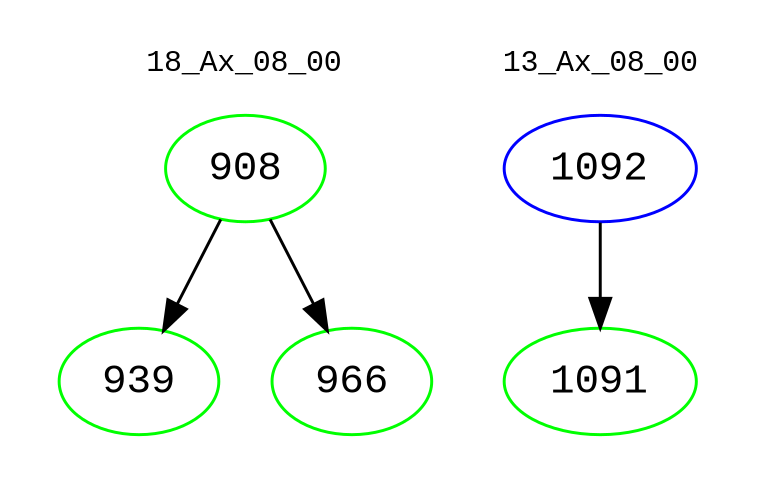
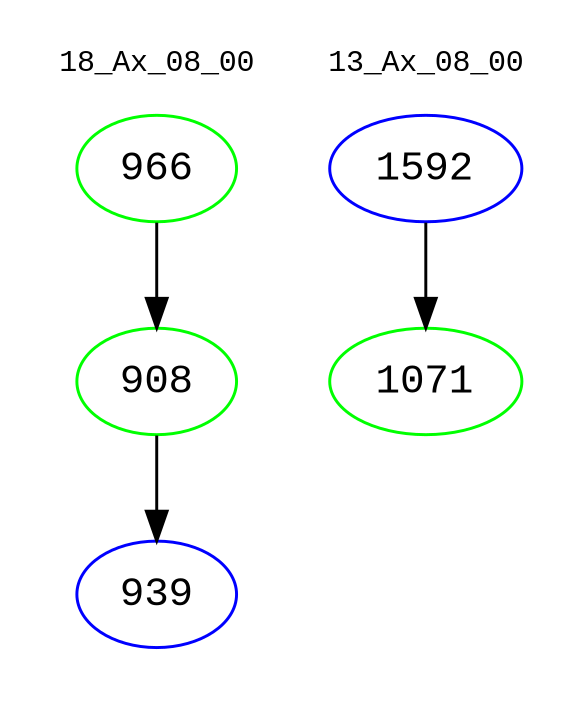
node "1092": label "1092" -> "1592"
edge "908" -> "966": reversed
node "939": color green -> blue
node "1091": label "1091" -> "1071"
